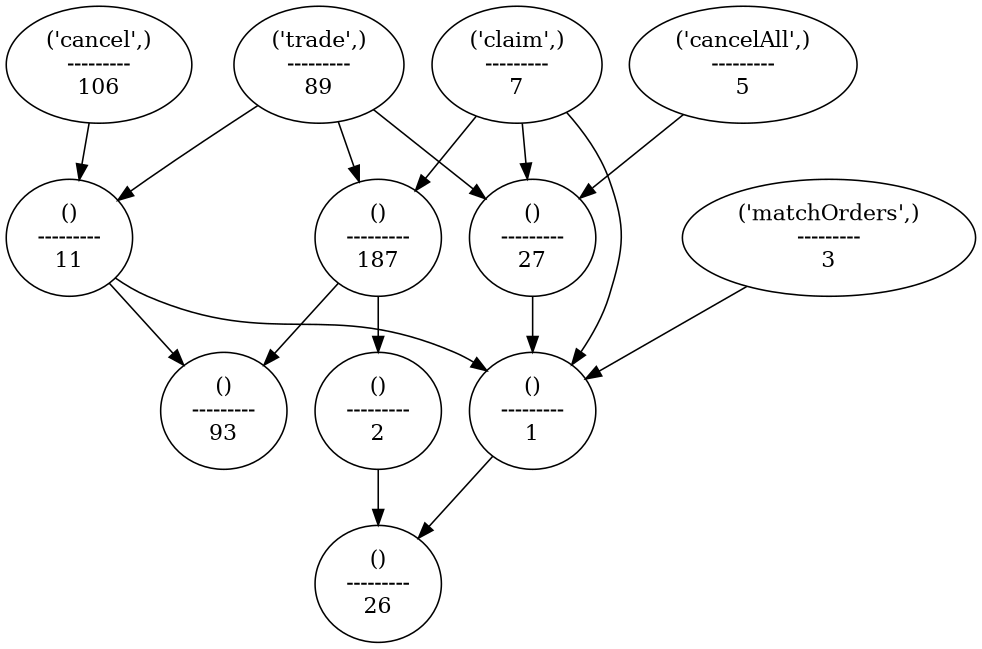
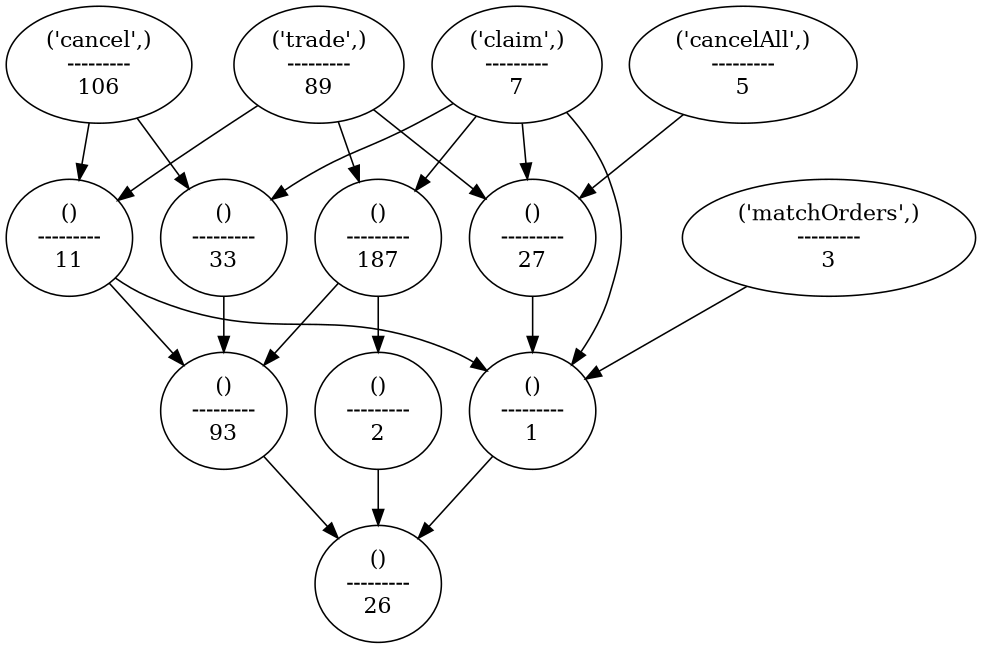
node "() --------- 33": added
edge "() --------- 93" -> "() --------- 26": added
